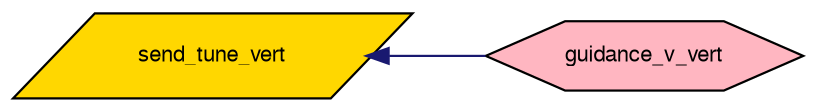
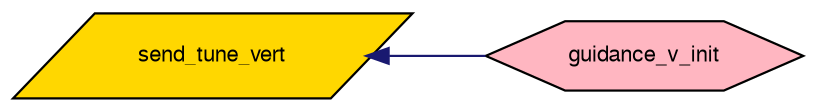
node "guidance_v_vert": label "guidance_v_vert" -> "guidance_v_init"
